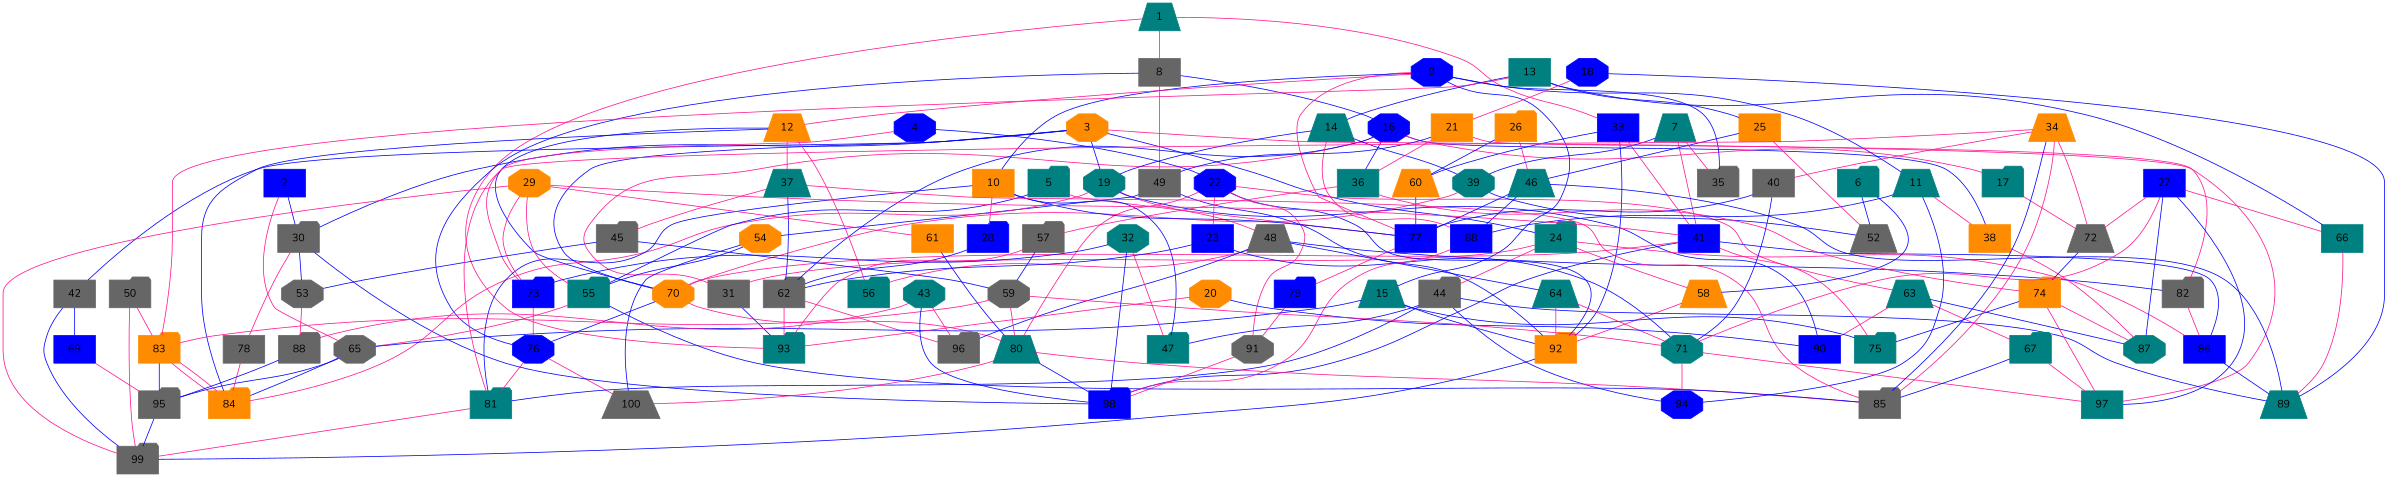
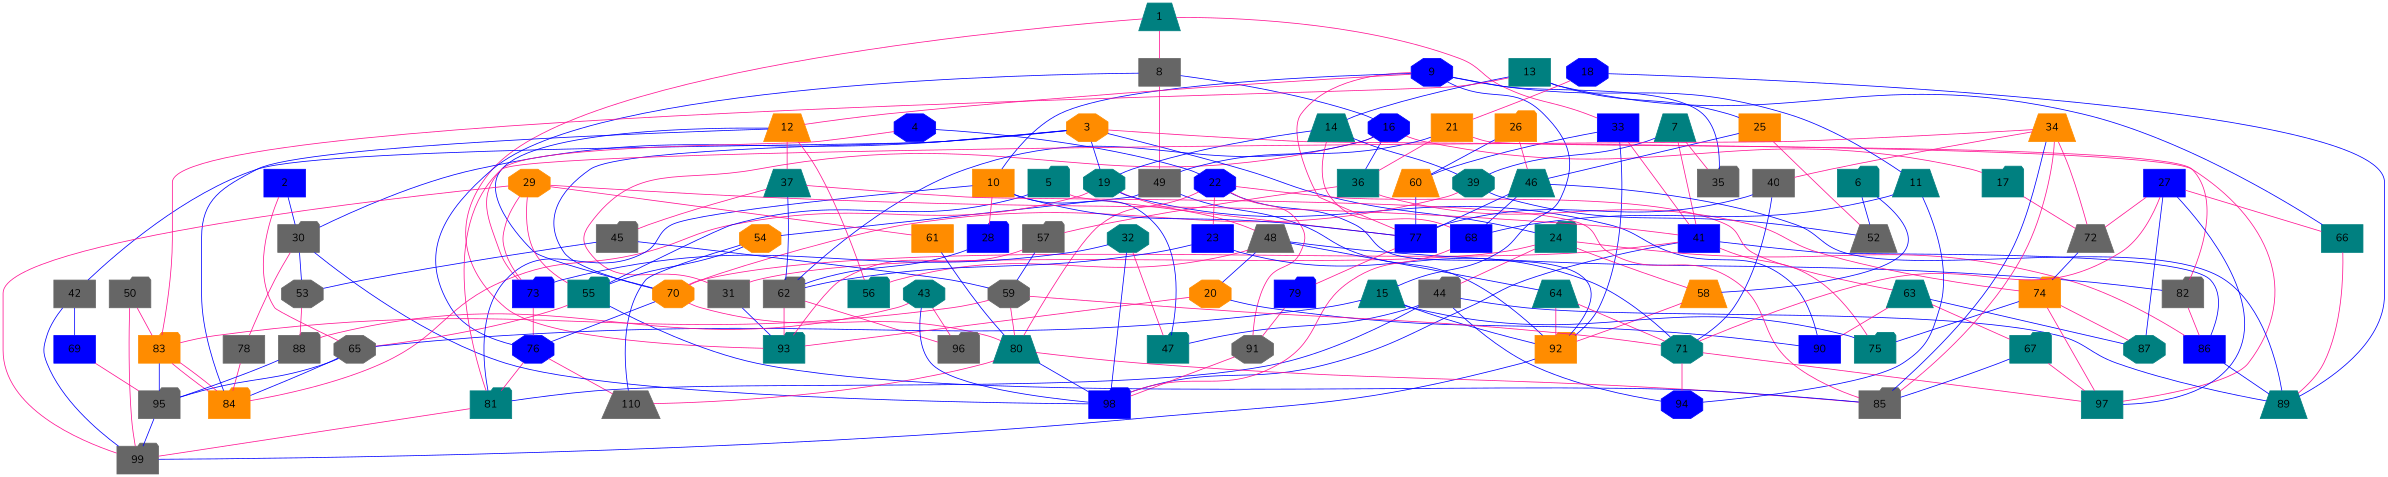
node "38": removed
edge "48" -- "96": now "48" -- "20"
node "100": label "100" -> "110"
